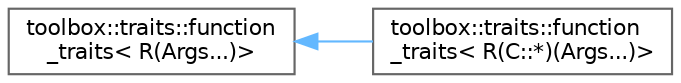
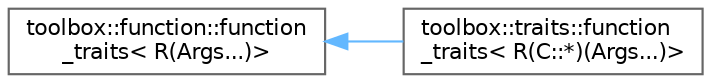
node "toolbox::traits::function _traits< R(Args...)>": label "toolbox::traits::function _traits< R(Args...)>" -> "toolbox::function::function _traits< R(Args...)>"
